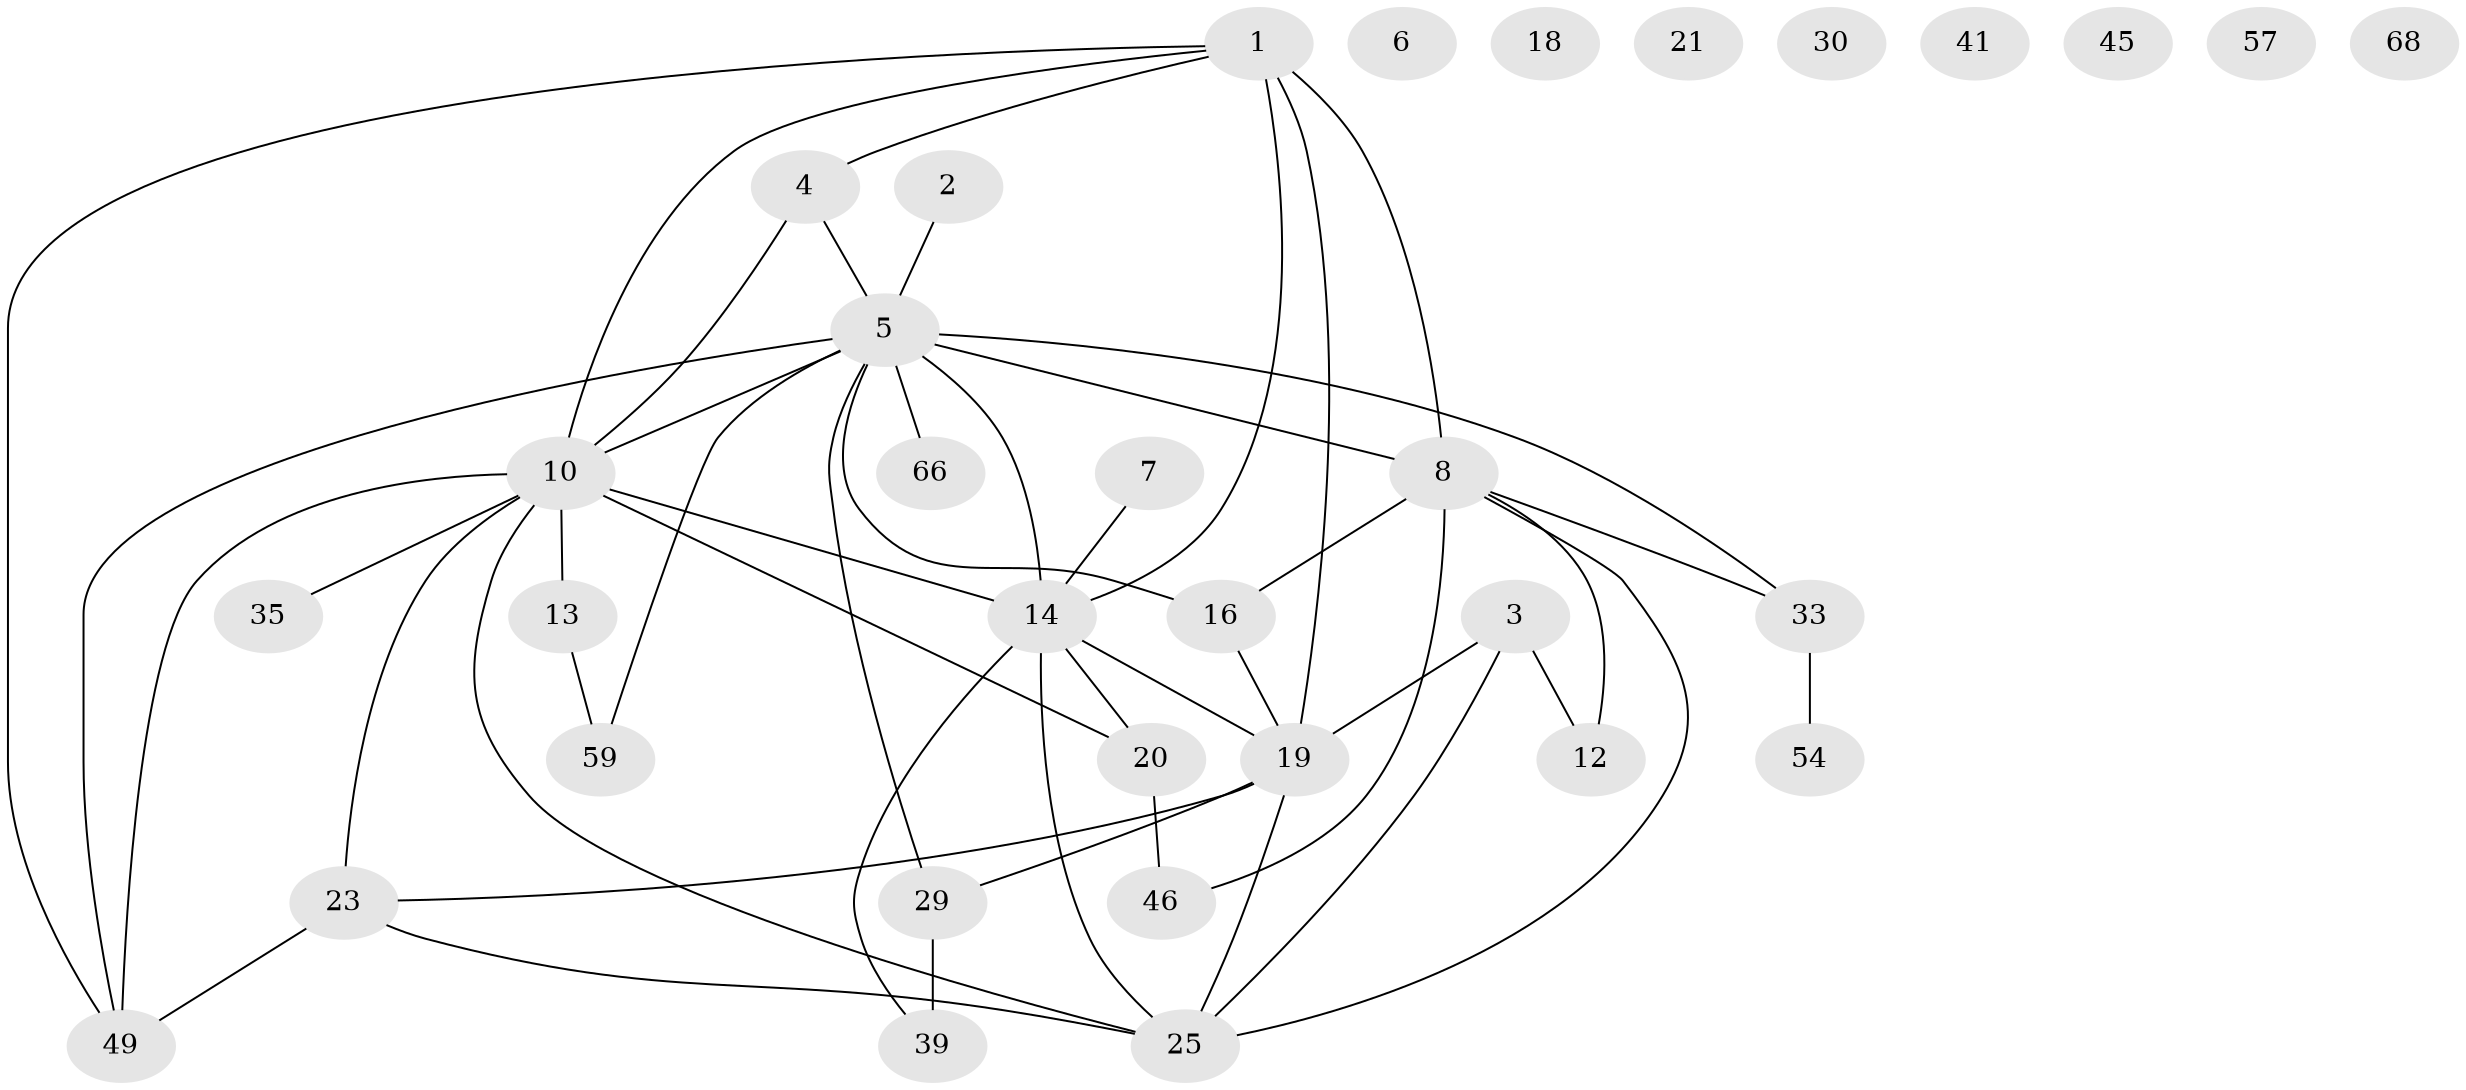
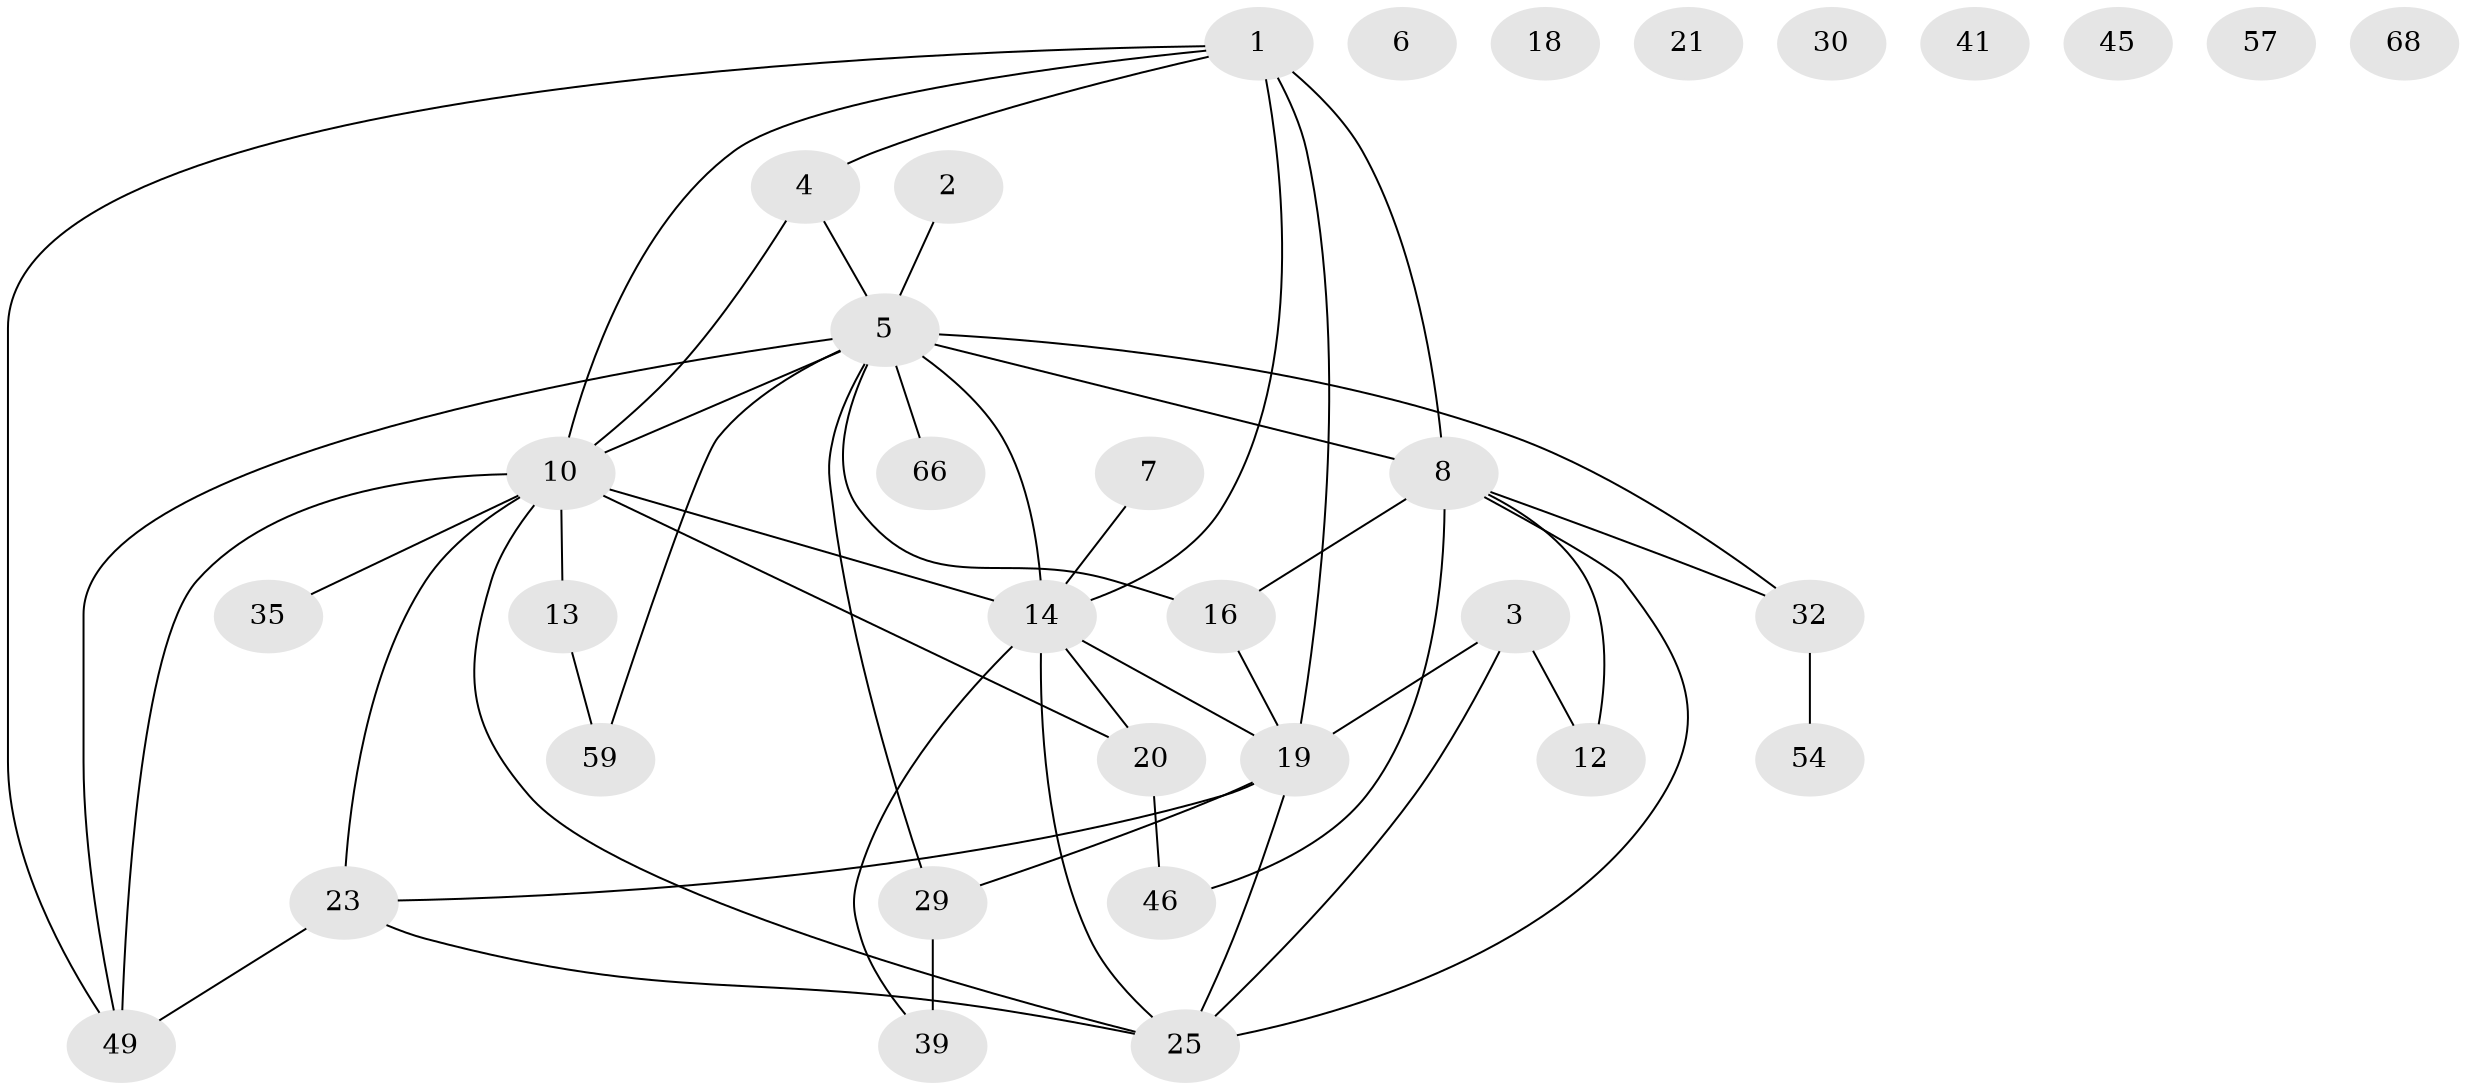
node "33": label "33" -> "32"
